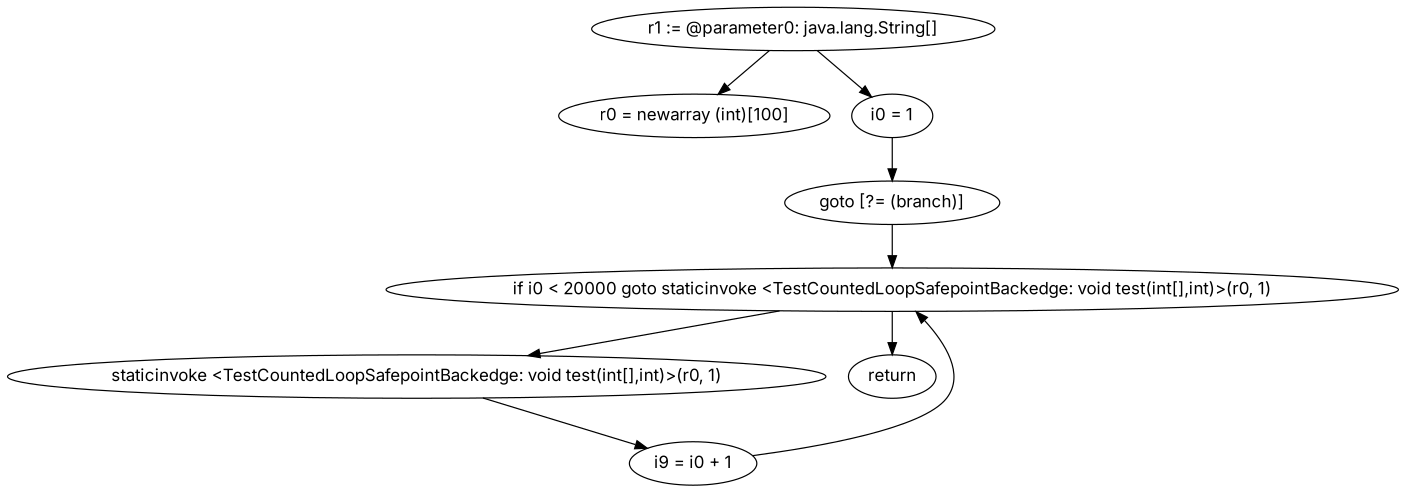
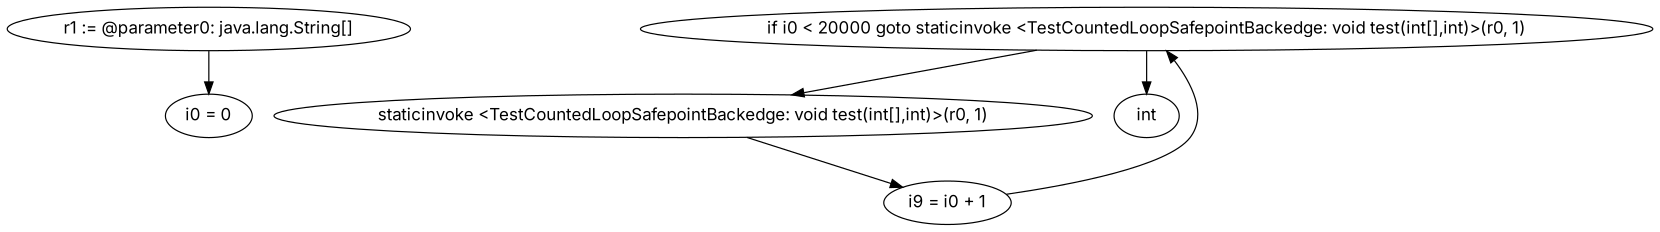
node "r0 = newarray (int)[100]": removed
node "i0 = 1": label "i0 = 1" -> "i0 = 0"
node "goto [?= (branch)]": removed
node "return": label "return" -> "int"
